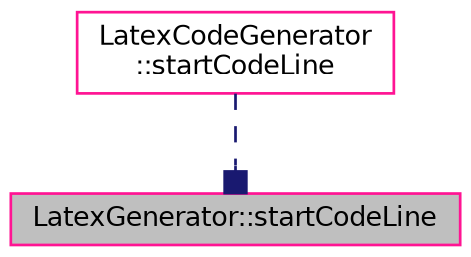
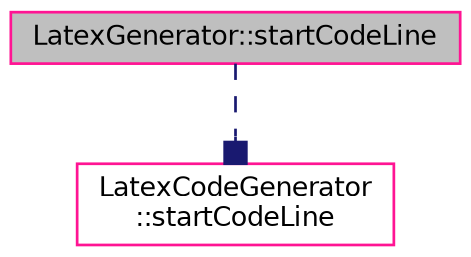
edge "LatexCodeGenerator ::startCodeLine" -> "LatexGenerator::startCodeLine": reversed
